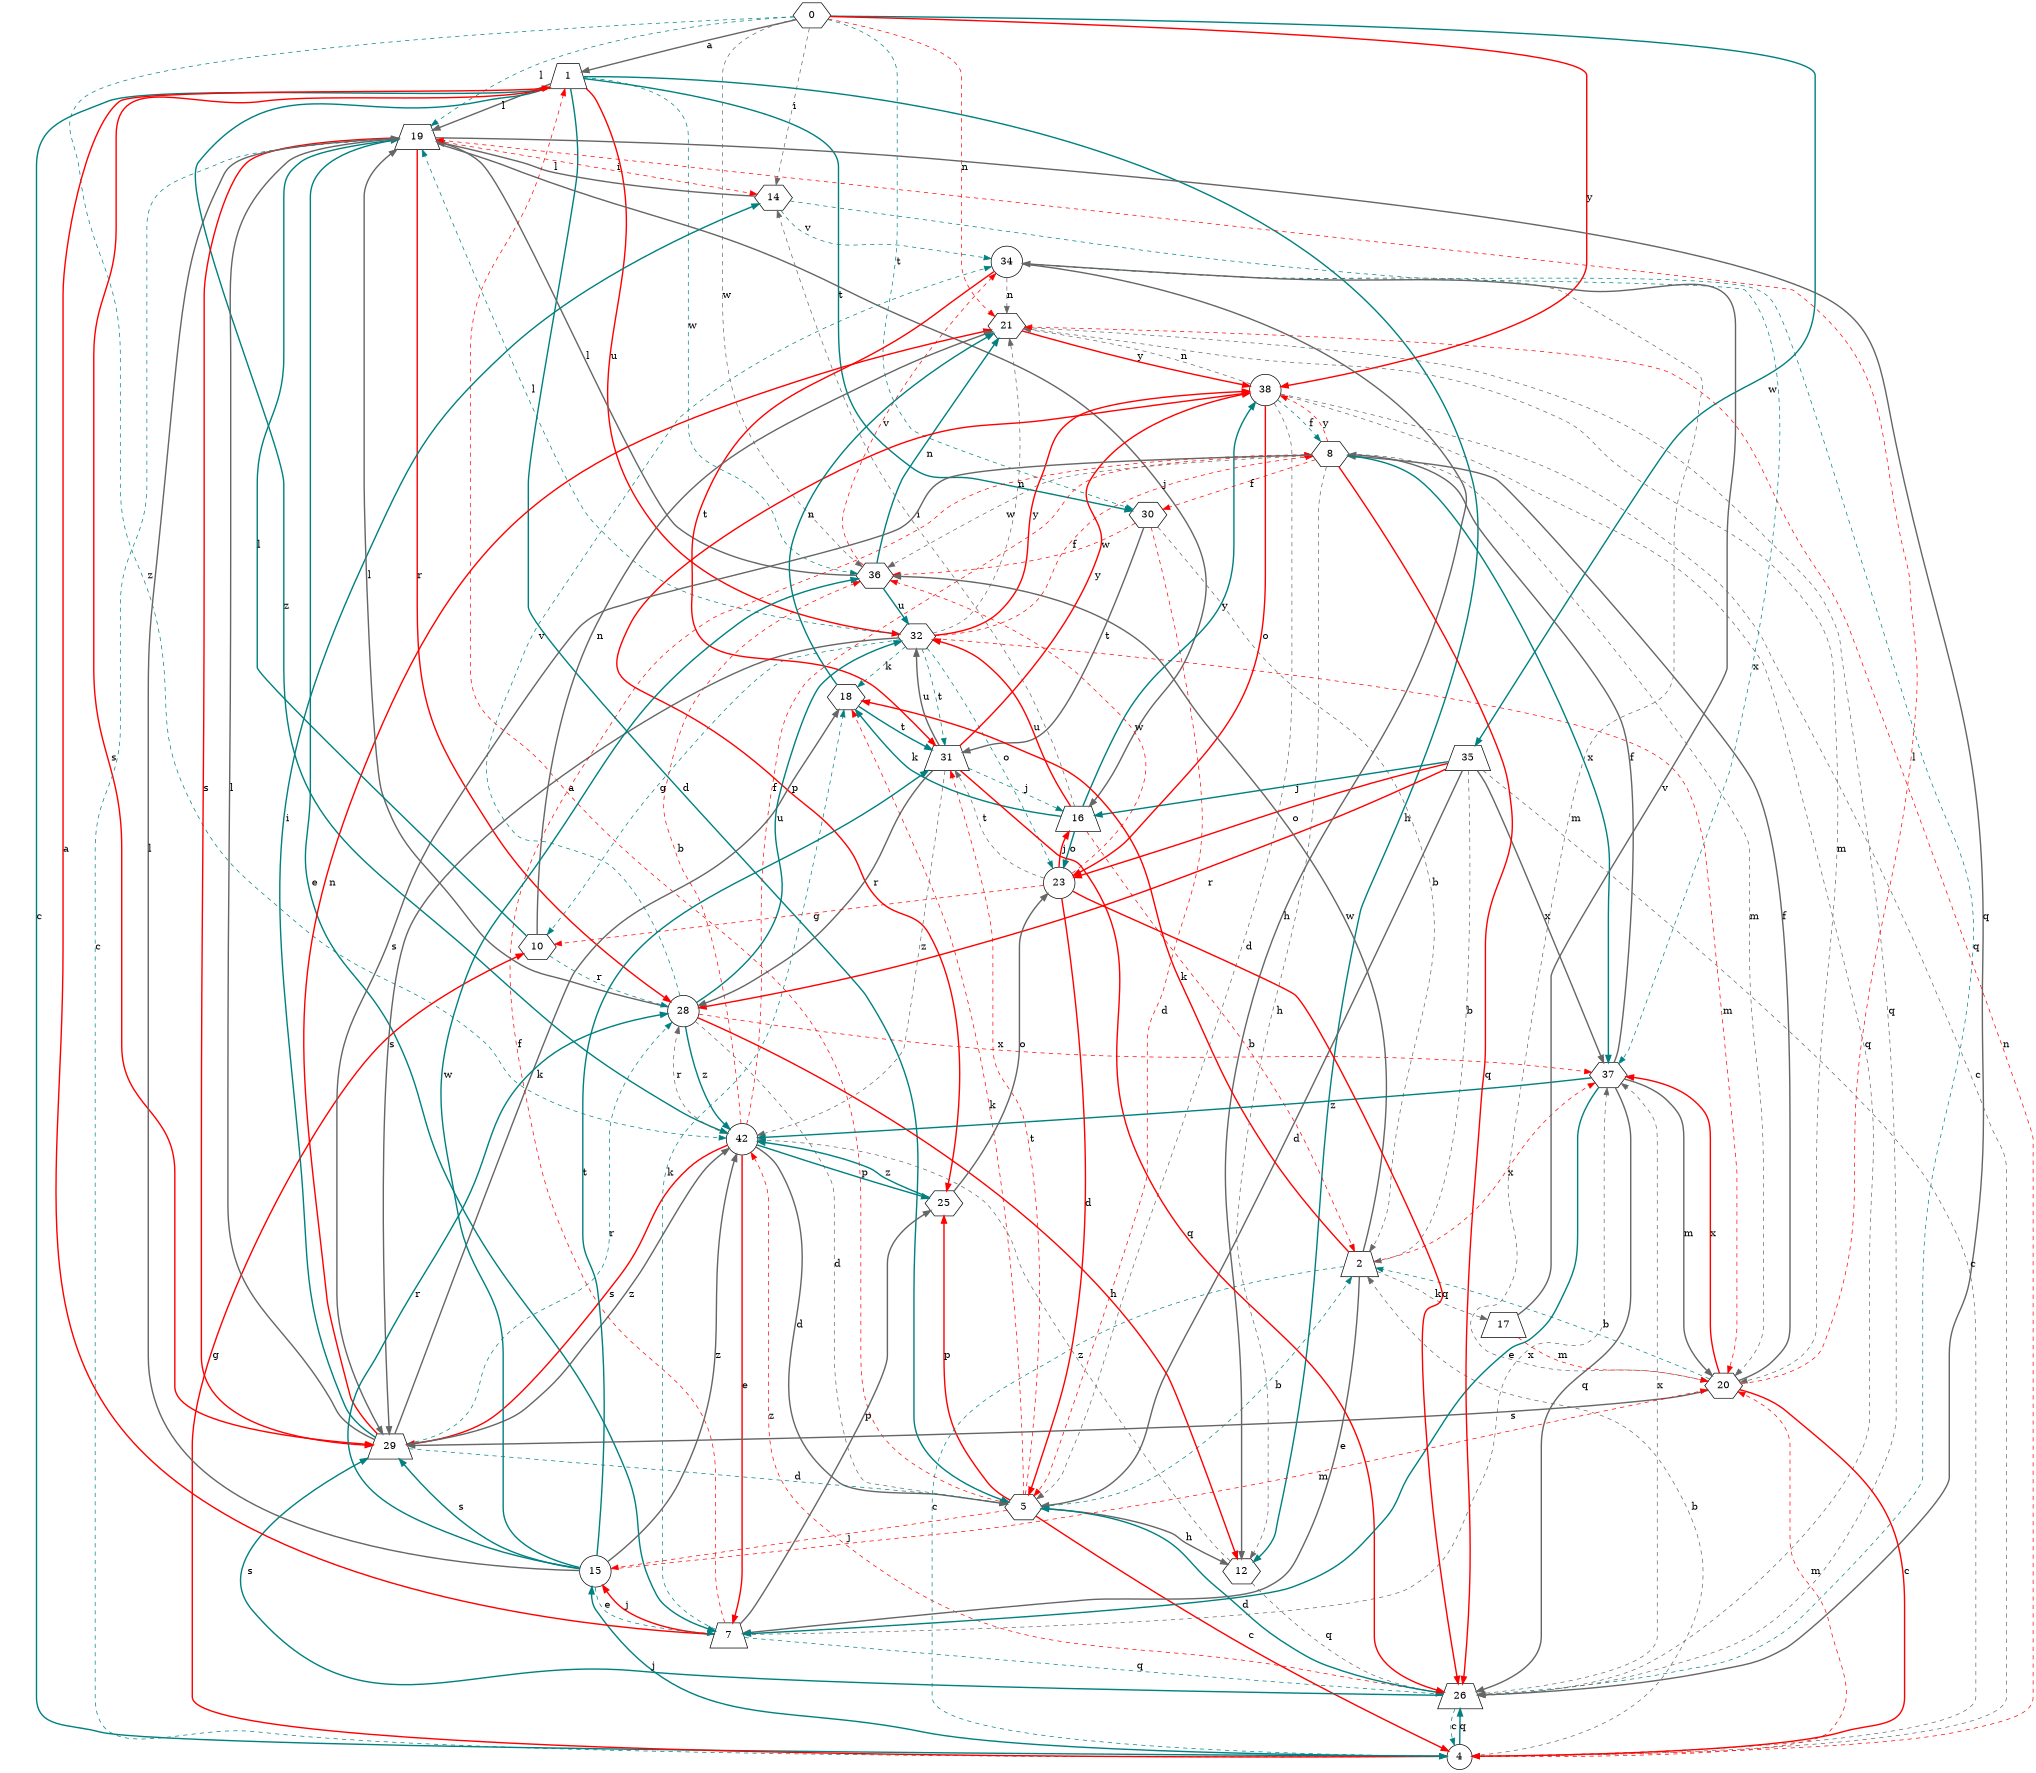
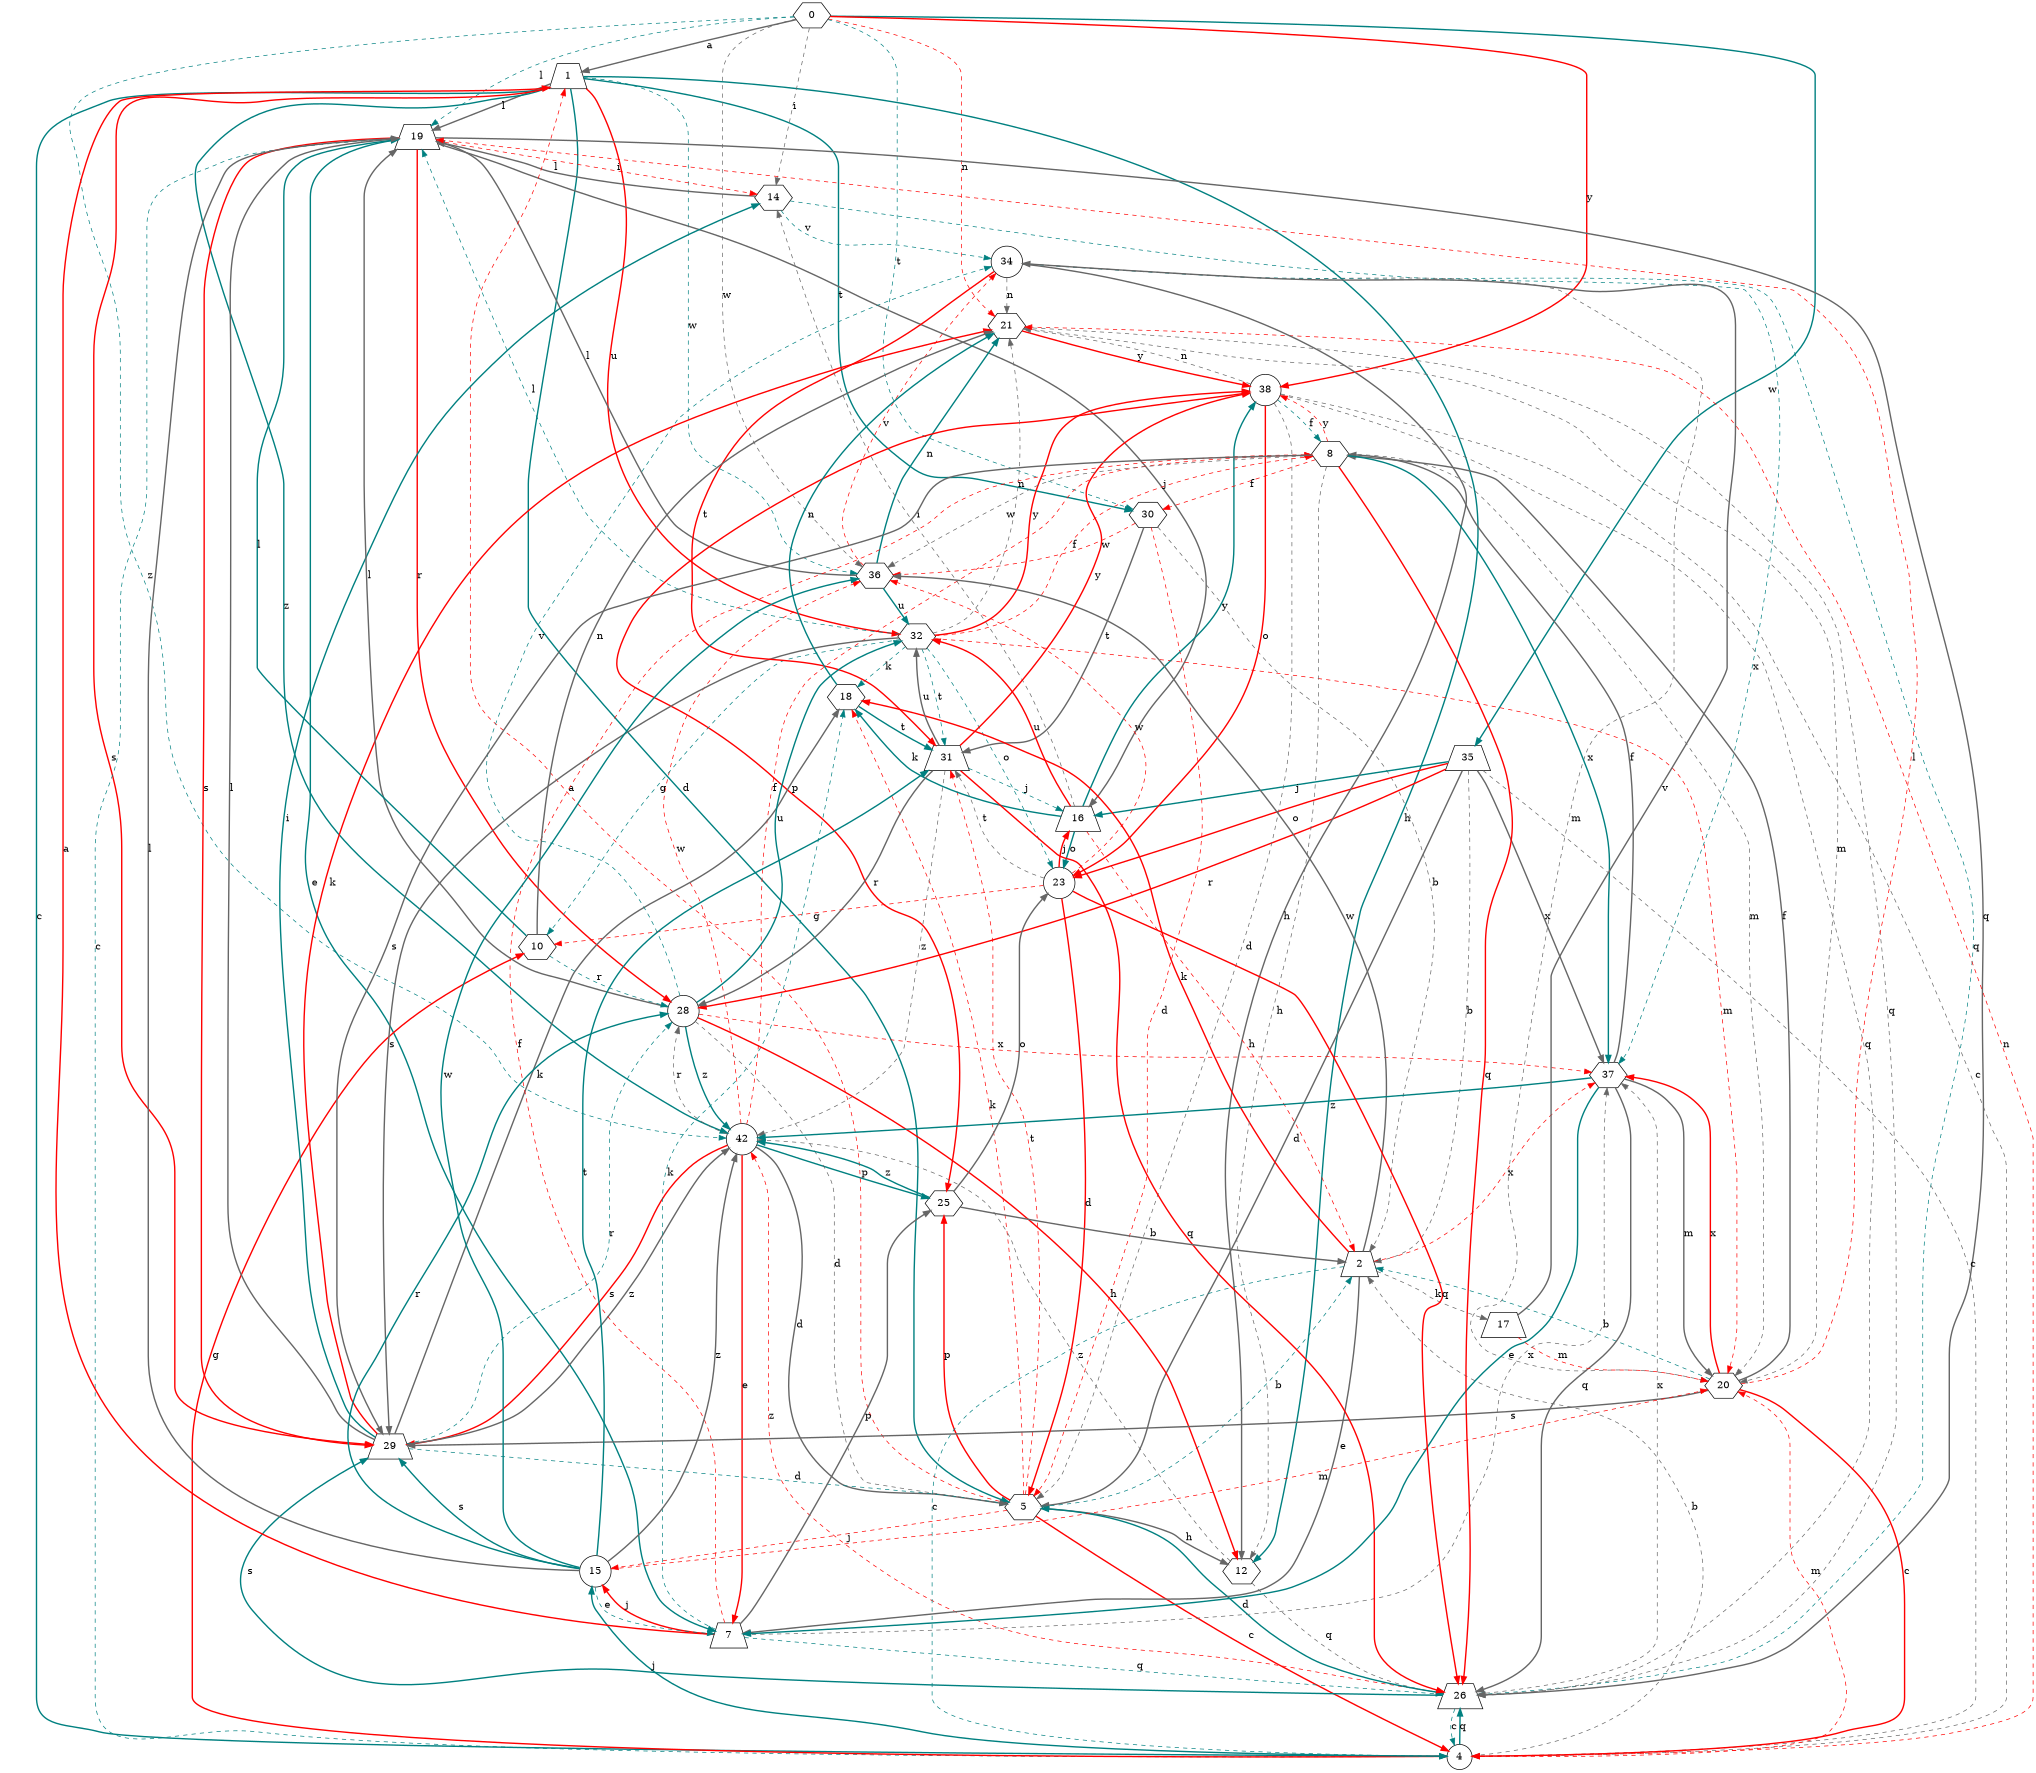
edge "42" -> "36": label "b" -> "w"
edge "29" -> "21": label "n" -> "k"
edge "16" -> "2": label "b" -> "h"
edge "25" -> "2": added, label "b"
